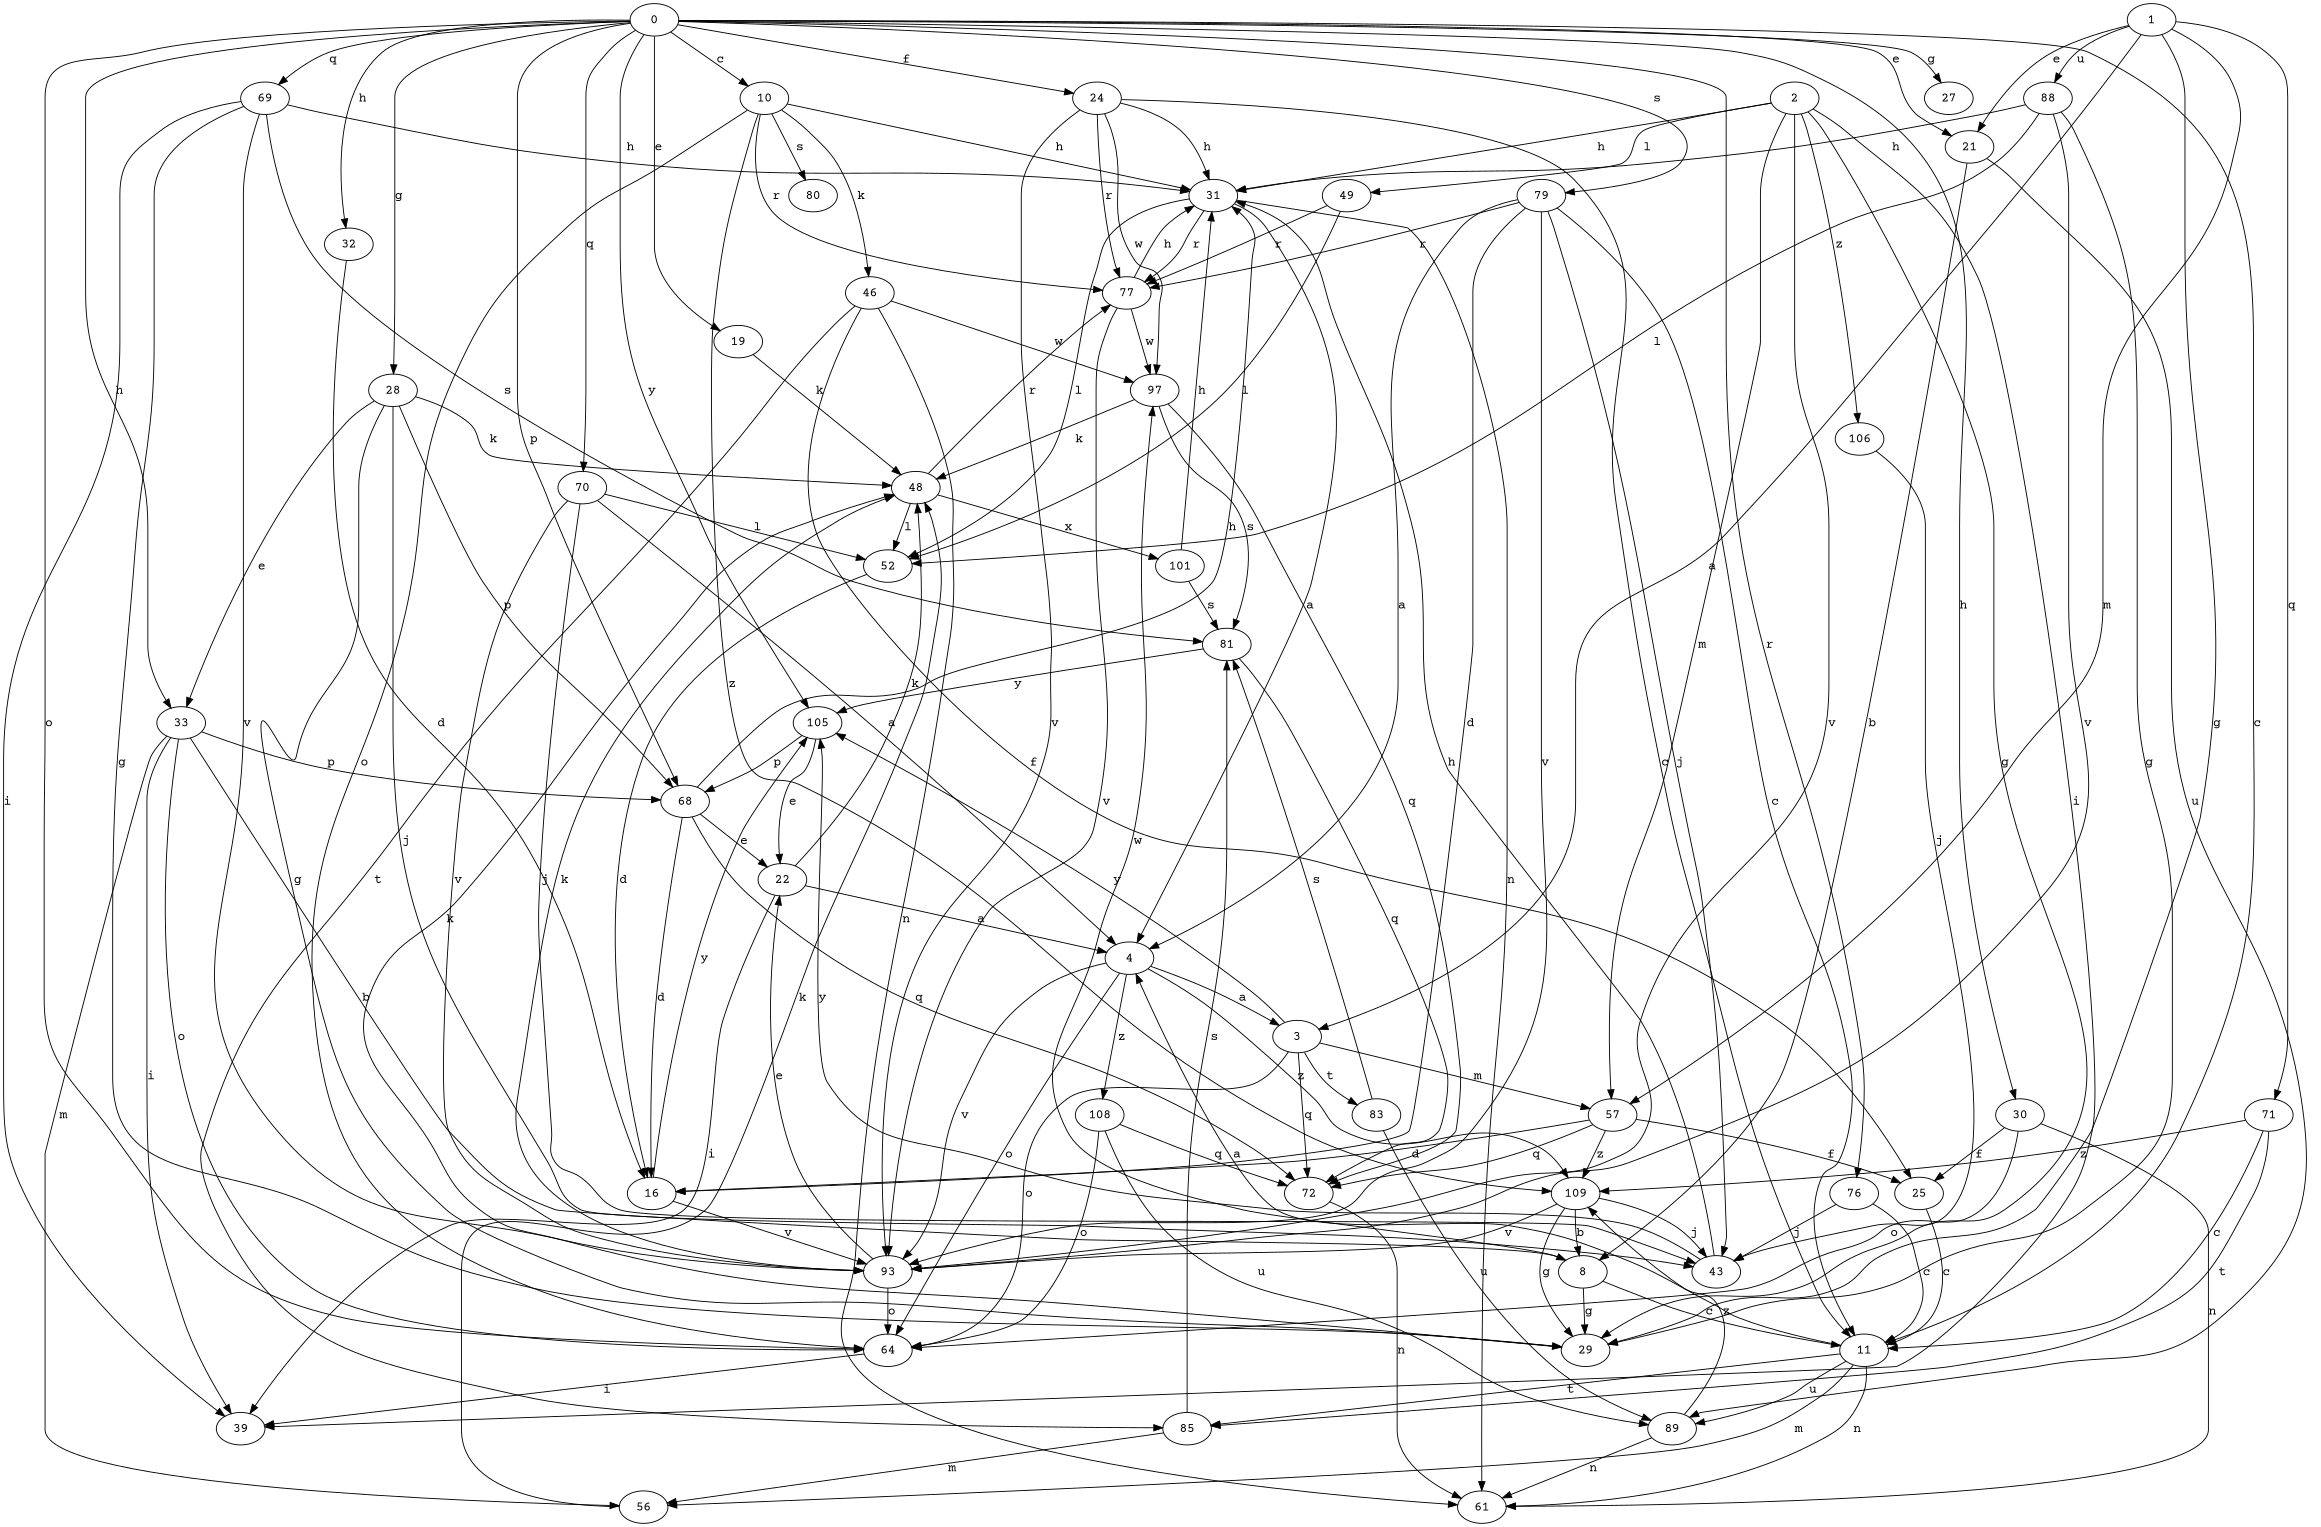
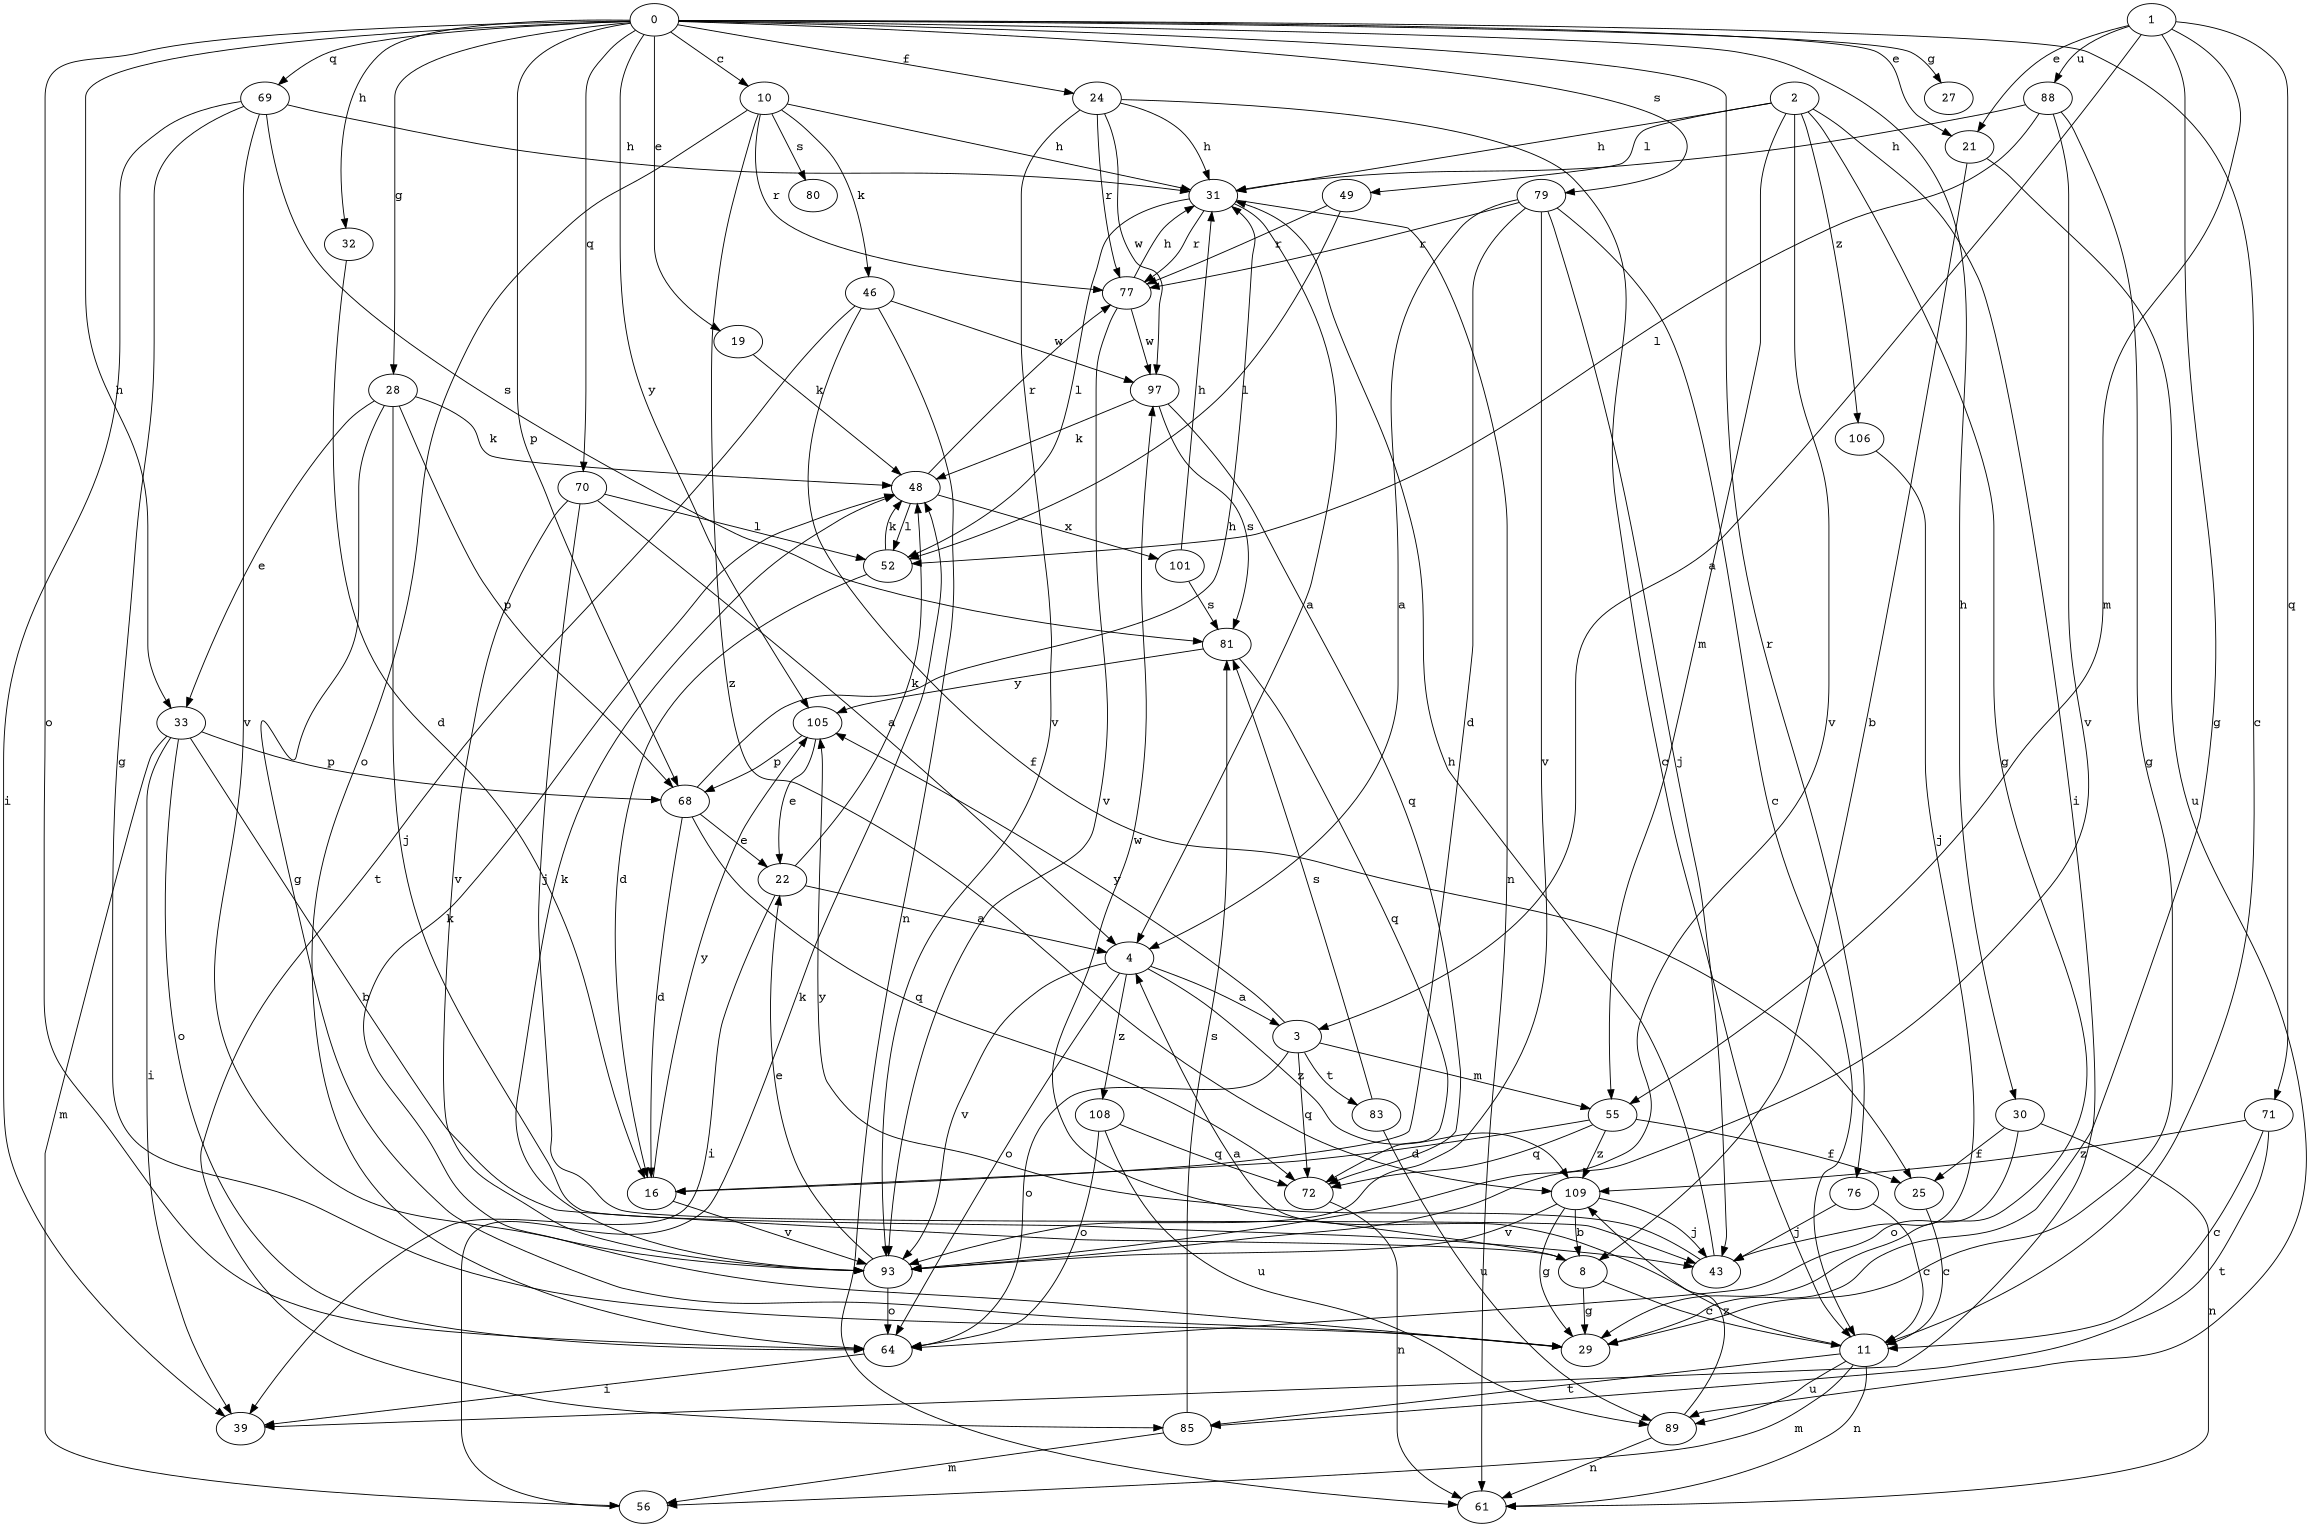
edge "52" -> "48": added, label "k"
node "57": label "57" -> "55"
